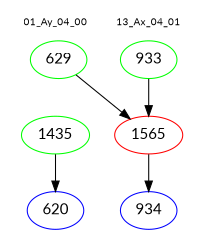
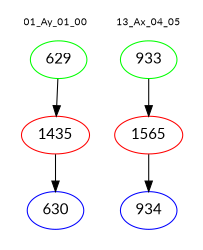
cluster "01_Ay_04_00": label "01_Ay_04_00" -> "01_Ay_01_00"
cluster "13_Ax_04_01": label "13_Ax_04_01" -> "13_Ax_04_05"
edge "629" -> "1565": now "629" -> "1435"
node "1435": color green -> red
node "620": label "620" -> "630"
